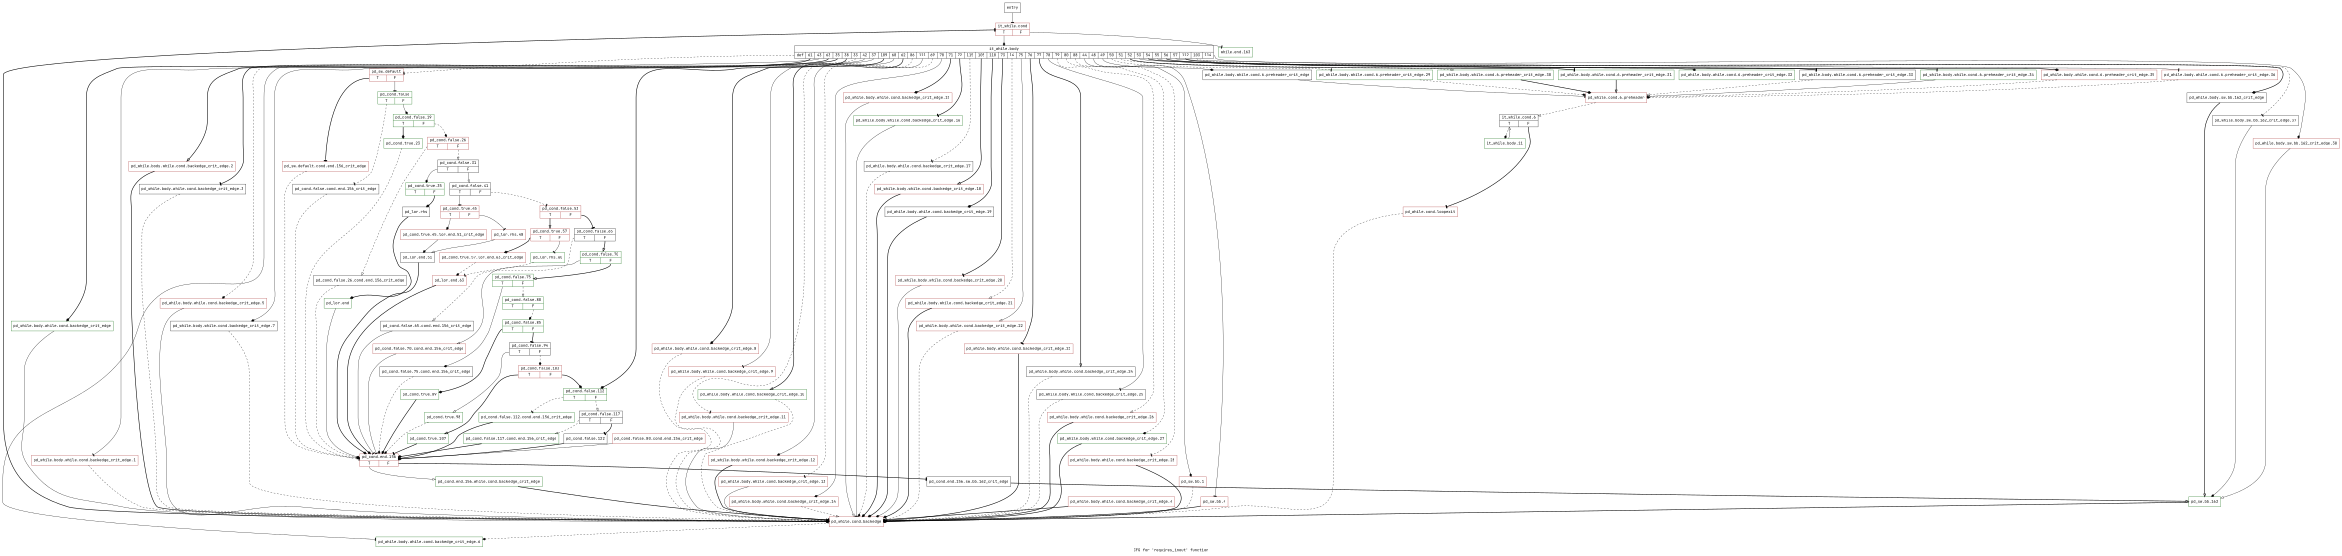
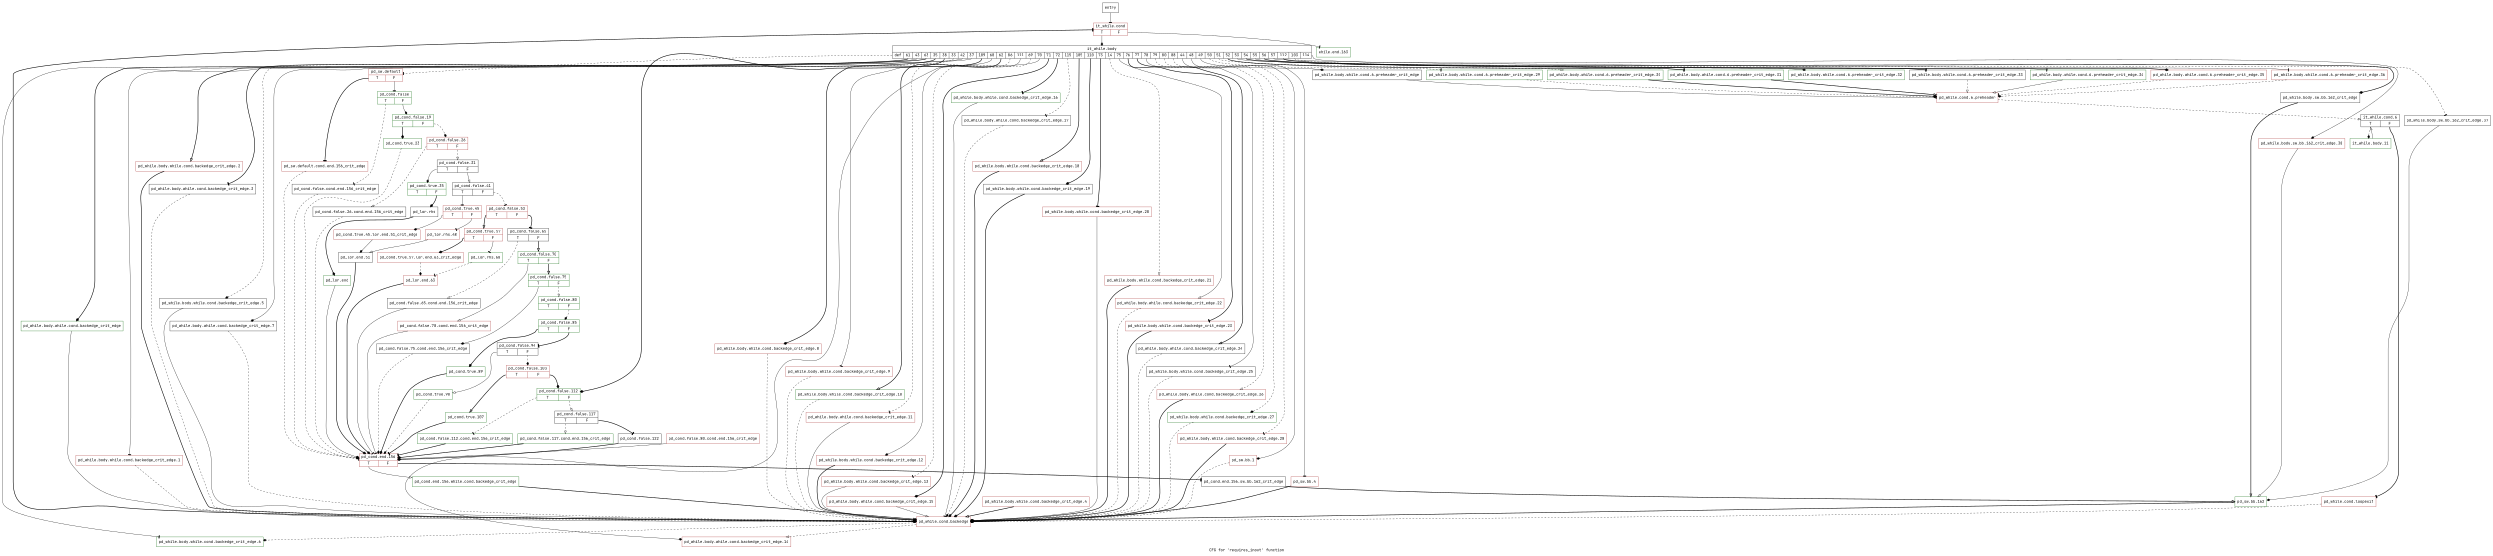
node "pd_while.body.while.cond.backedge_crit_edge.5": color brown -> black
edge "pd_while.body.while.cond.backedge_crit_edge.14" -> "pd_while.cond.backedge": reversed
edge "pd_while.body.while.cond.backedge_crit_edge.27" -> "pd_while.cond.backedge": style bold -> dashed
